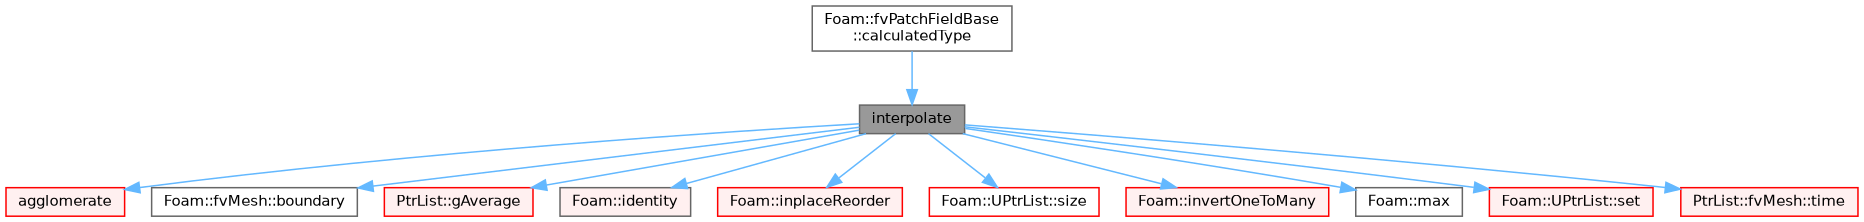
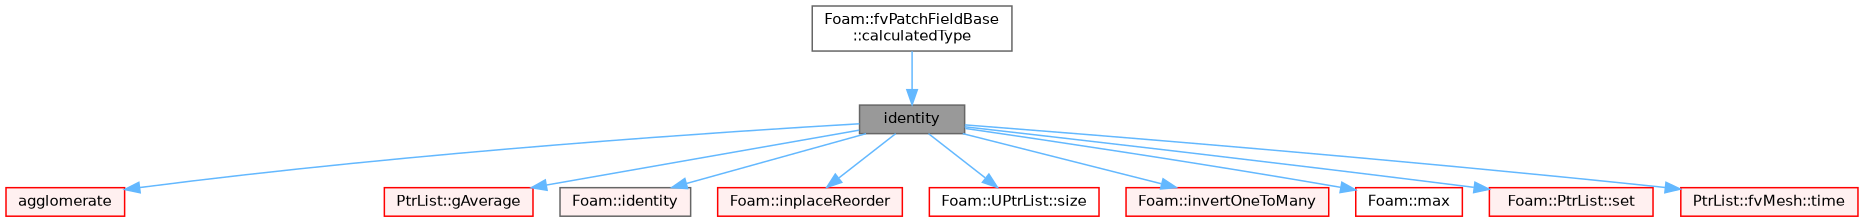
node "interpolate": label "interpolate" -> "identity"
node "Foam::fvMesh::boundary": removed
node "Foam::max": color grey40 -> red
node "Foam::UPtrList::set": label "Foam::UPtrList::set" -> "Foam::PtrList::set"
